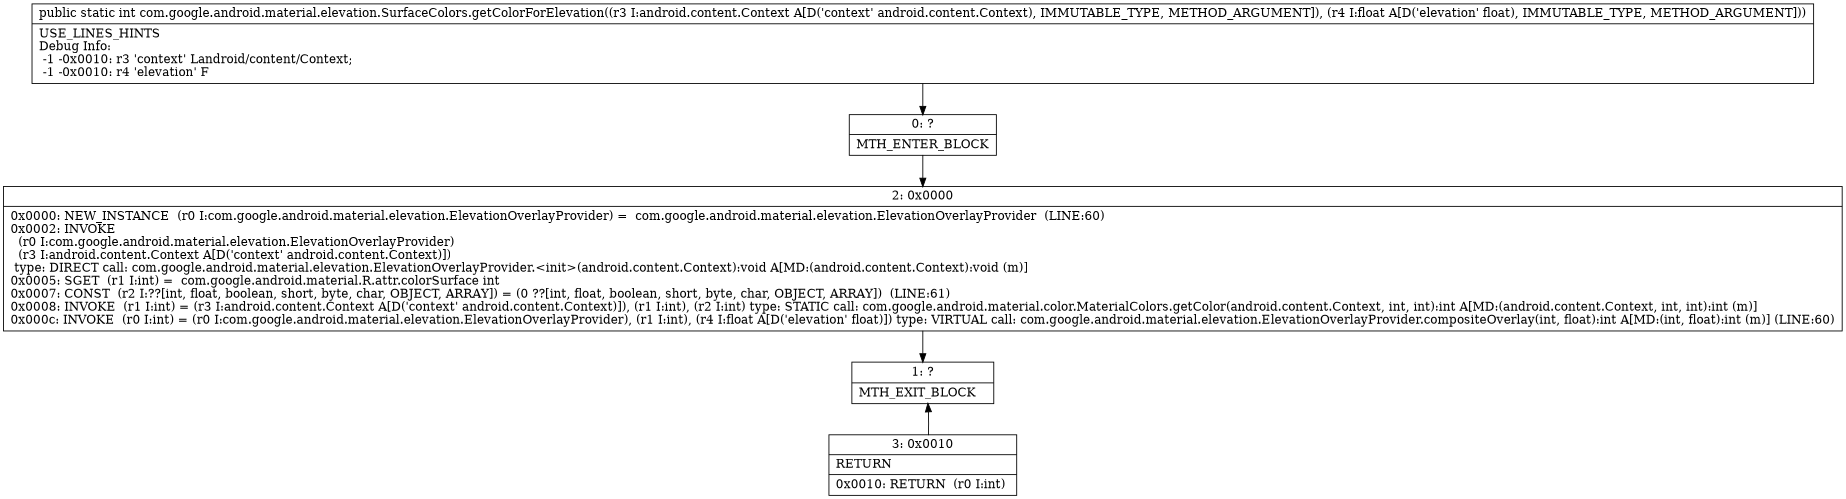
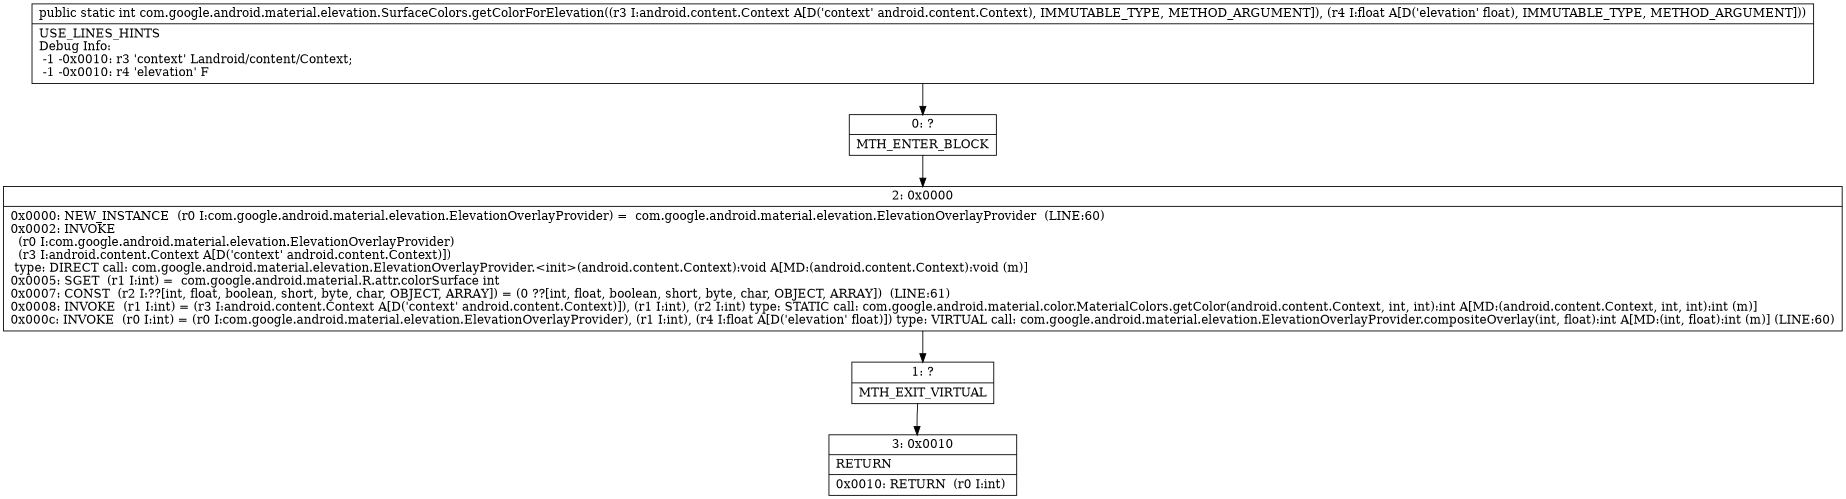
node "1: ?": text "MTH_EXIT_BLOCK" -> "MTH_EXIT_VIRTUAL"
edge "3: 0x0010" -> "1: ?": reversed
